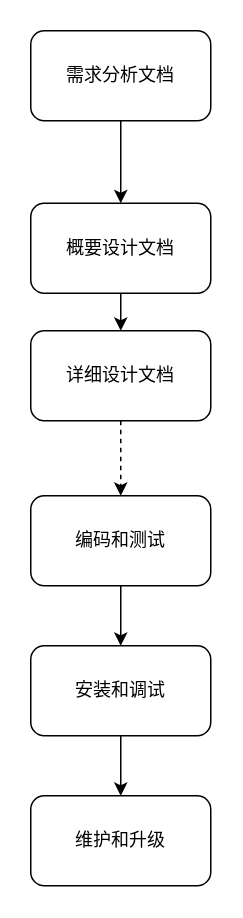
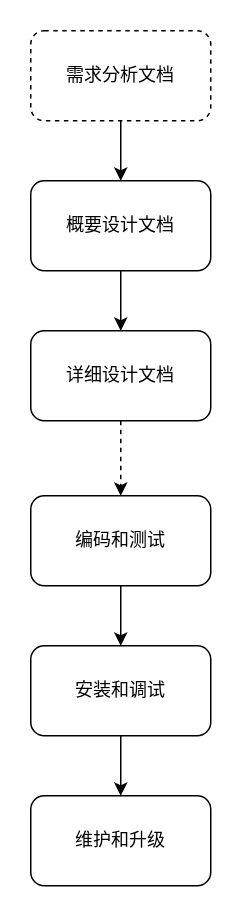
node "需求分析文档": style solid -> dashed
node "概要设计文档": moved (121, 248) -> (121, 226)
